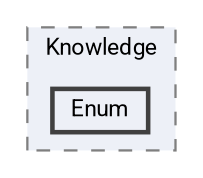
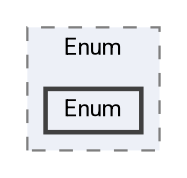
cluster "Knowledge": label "Knowledge" -> "Enum"
